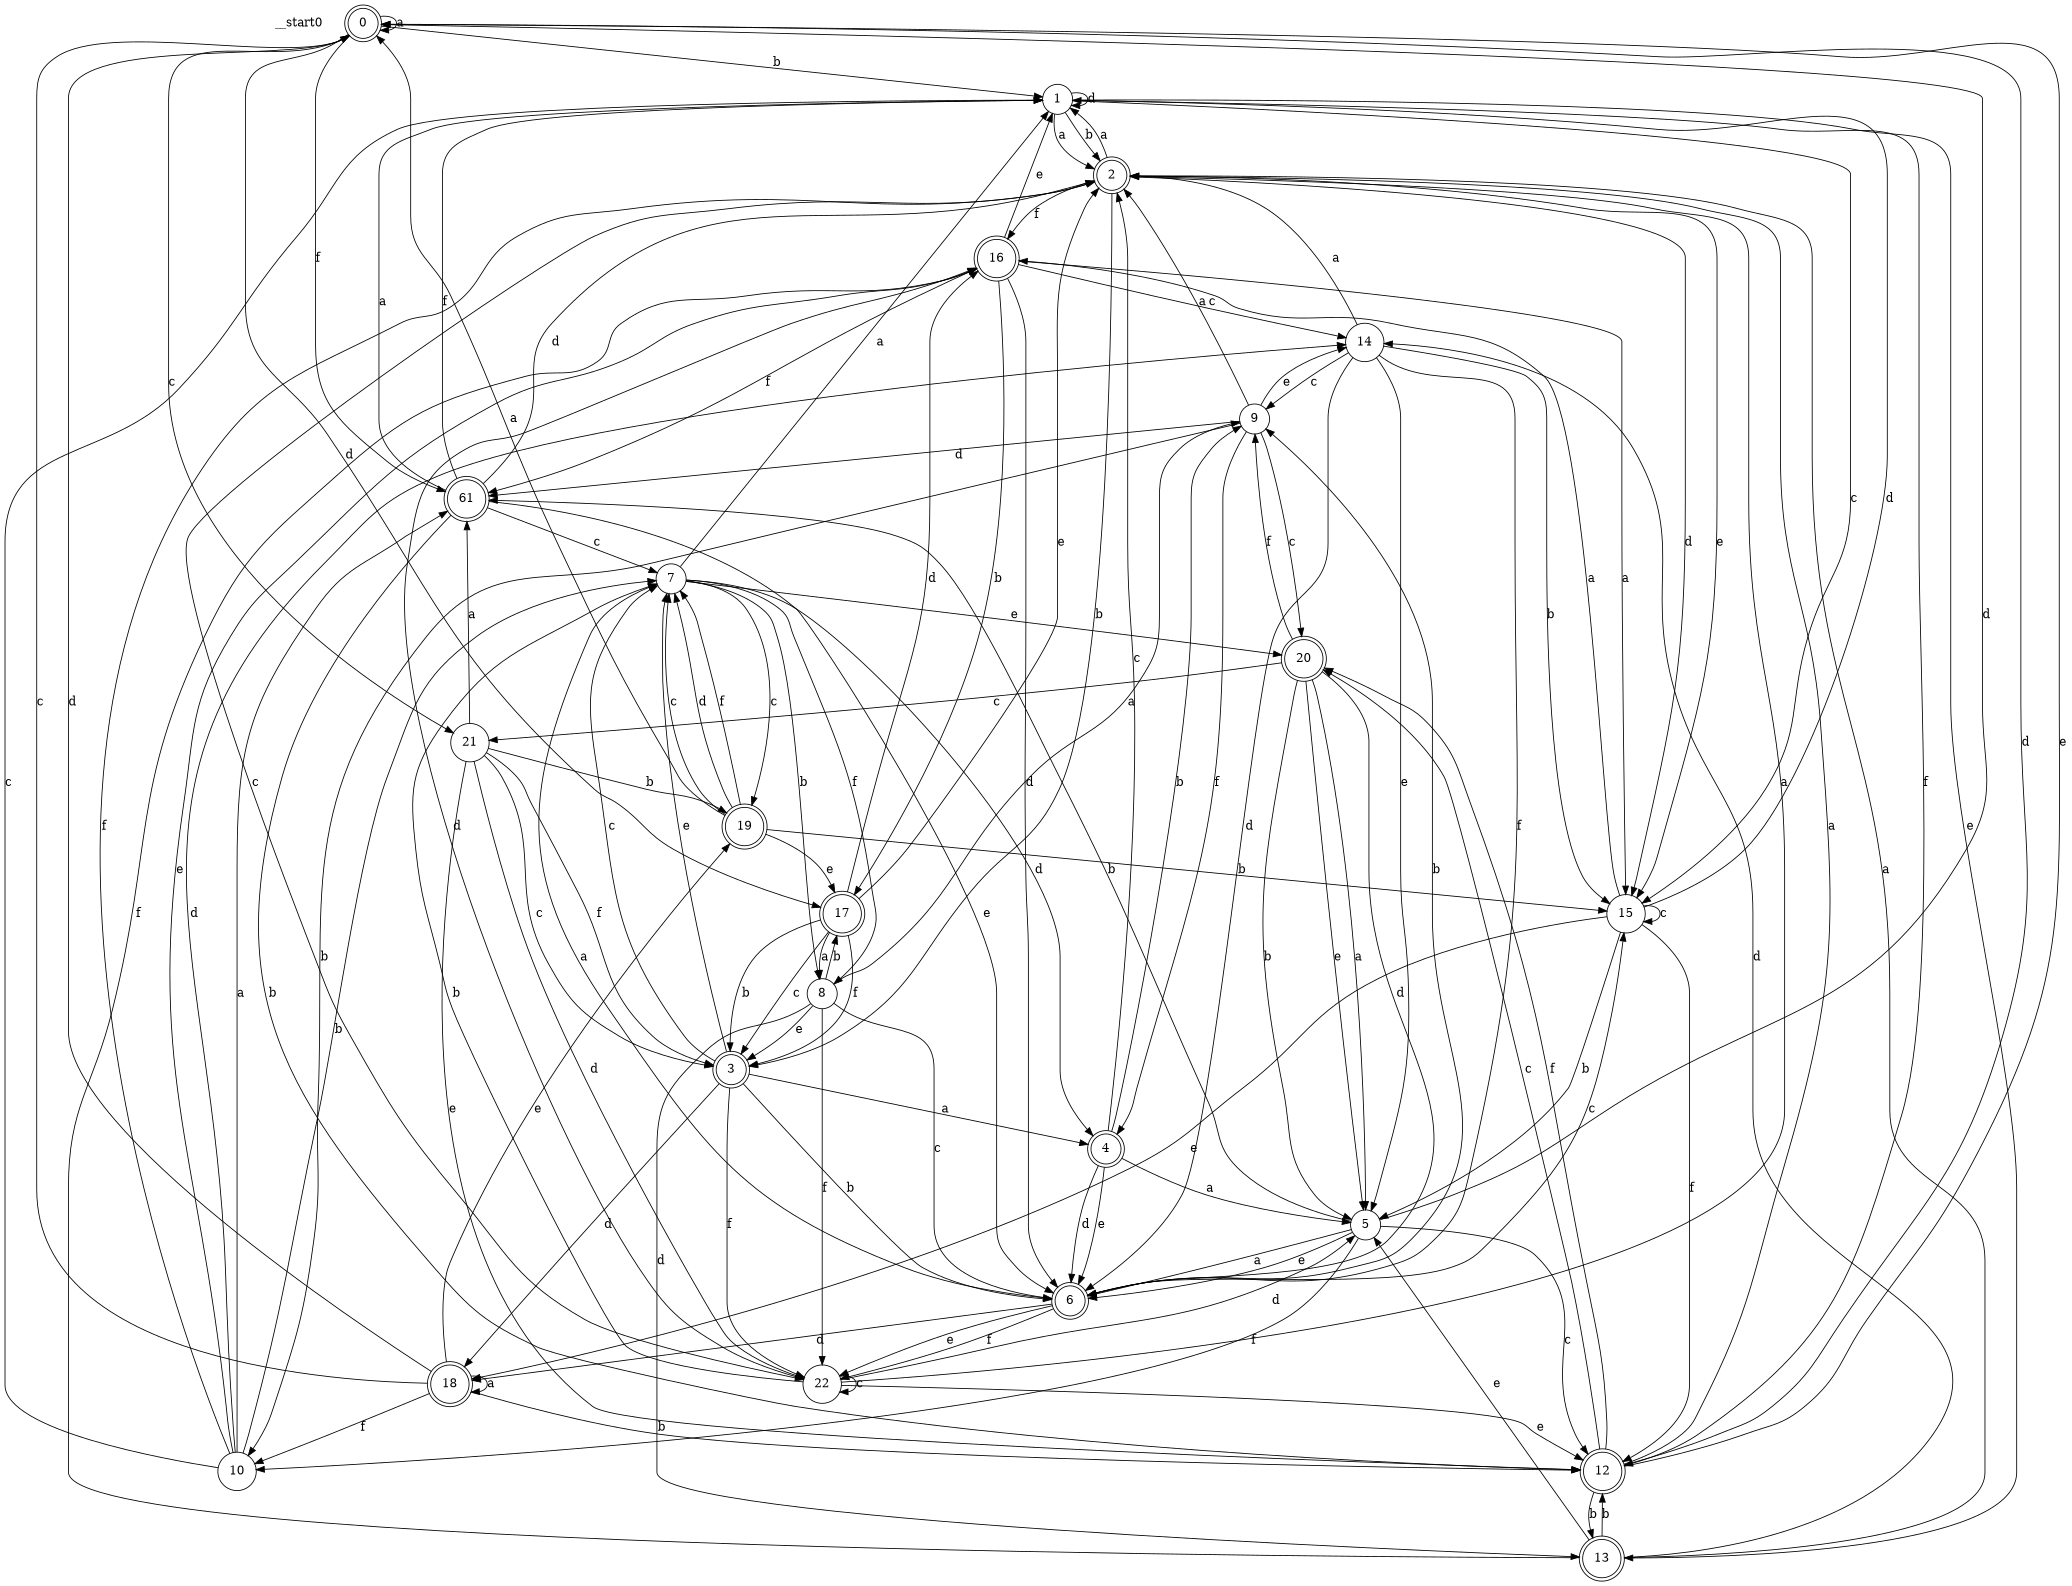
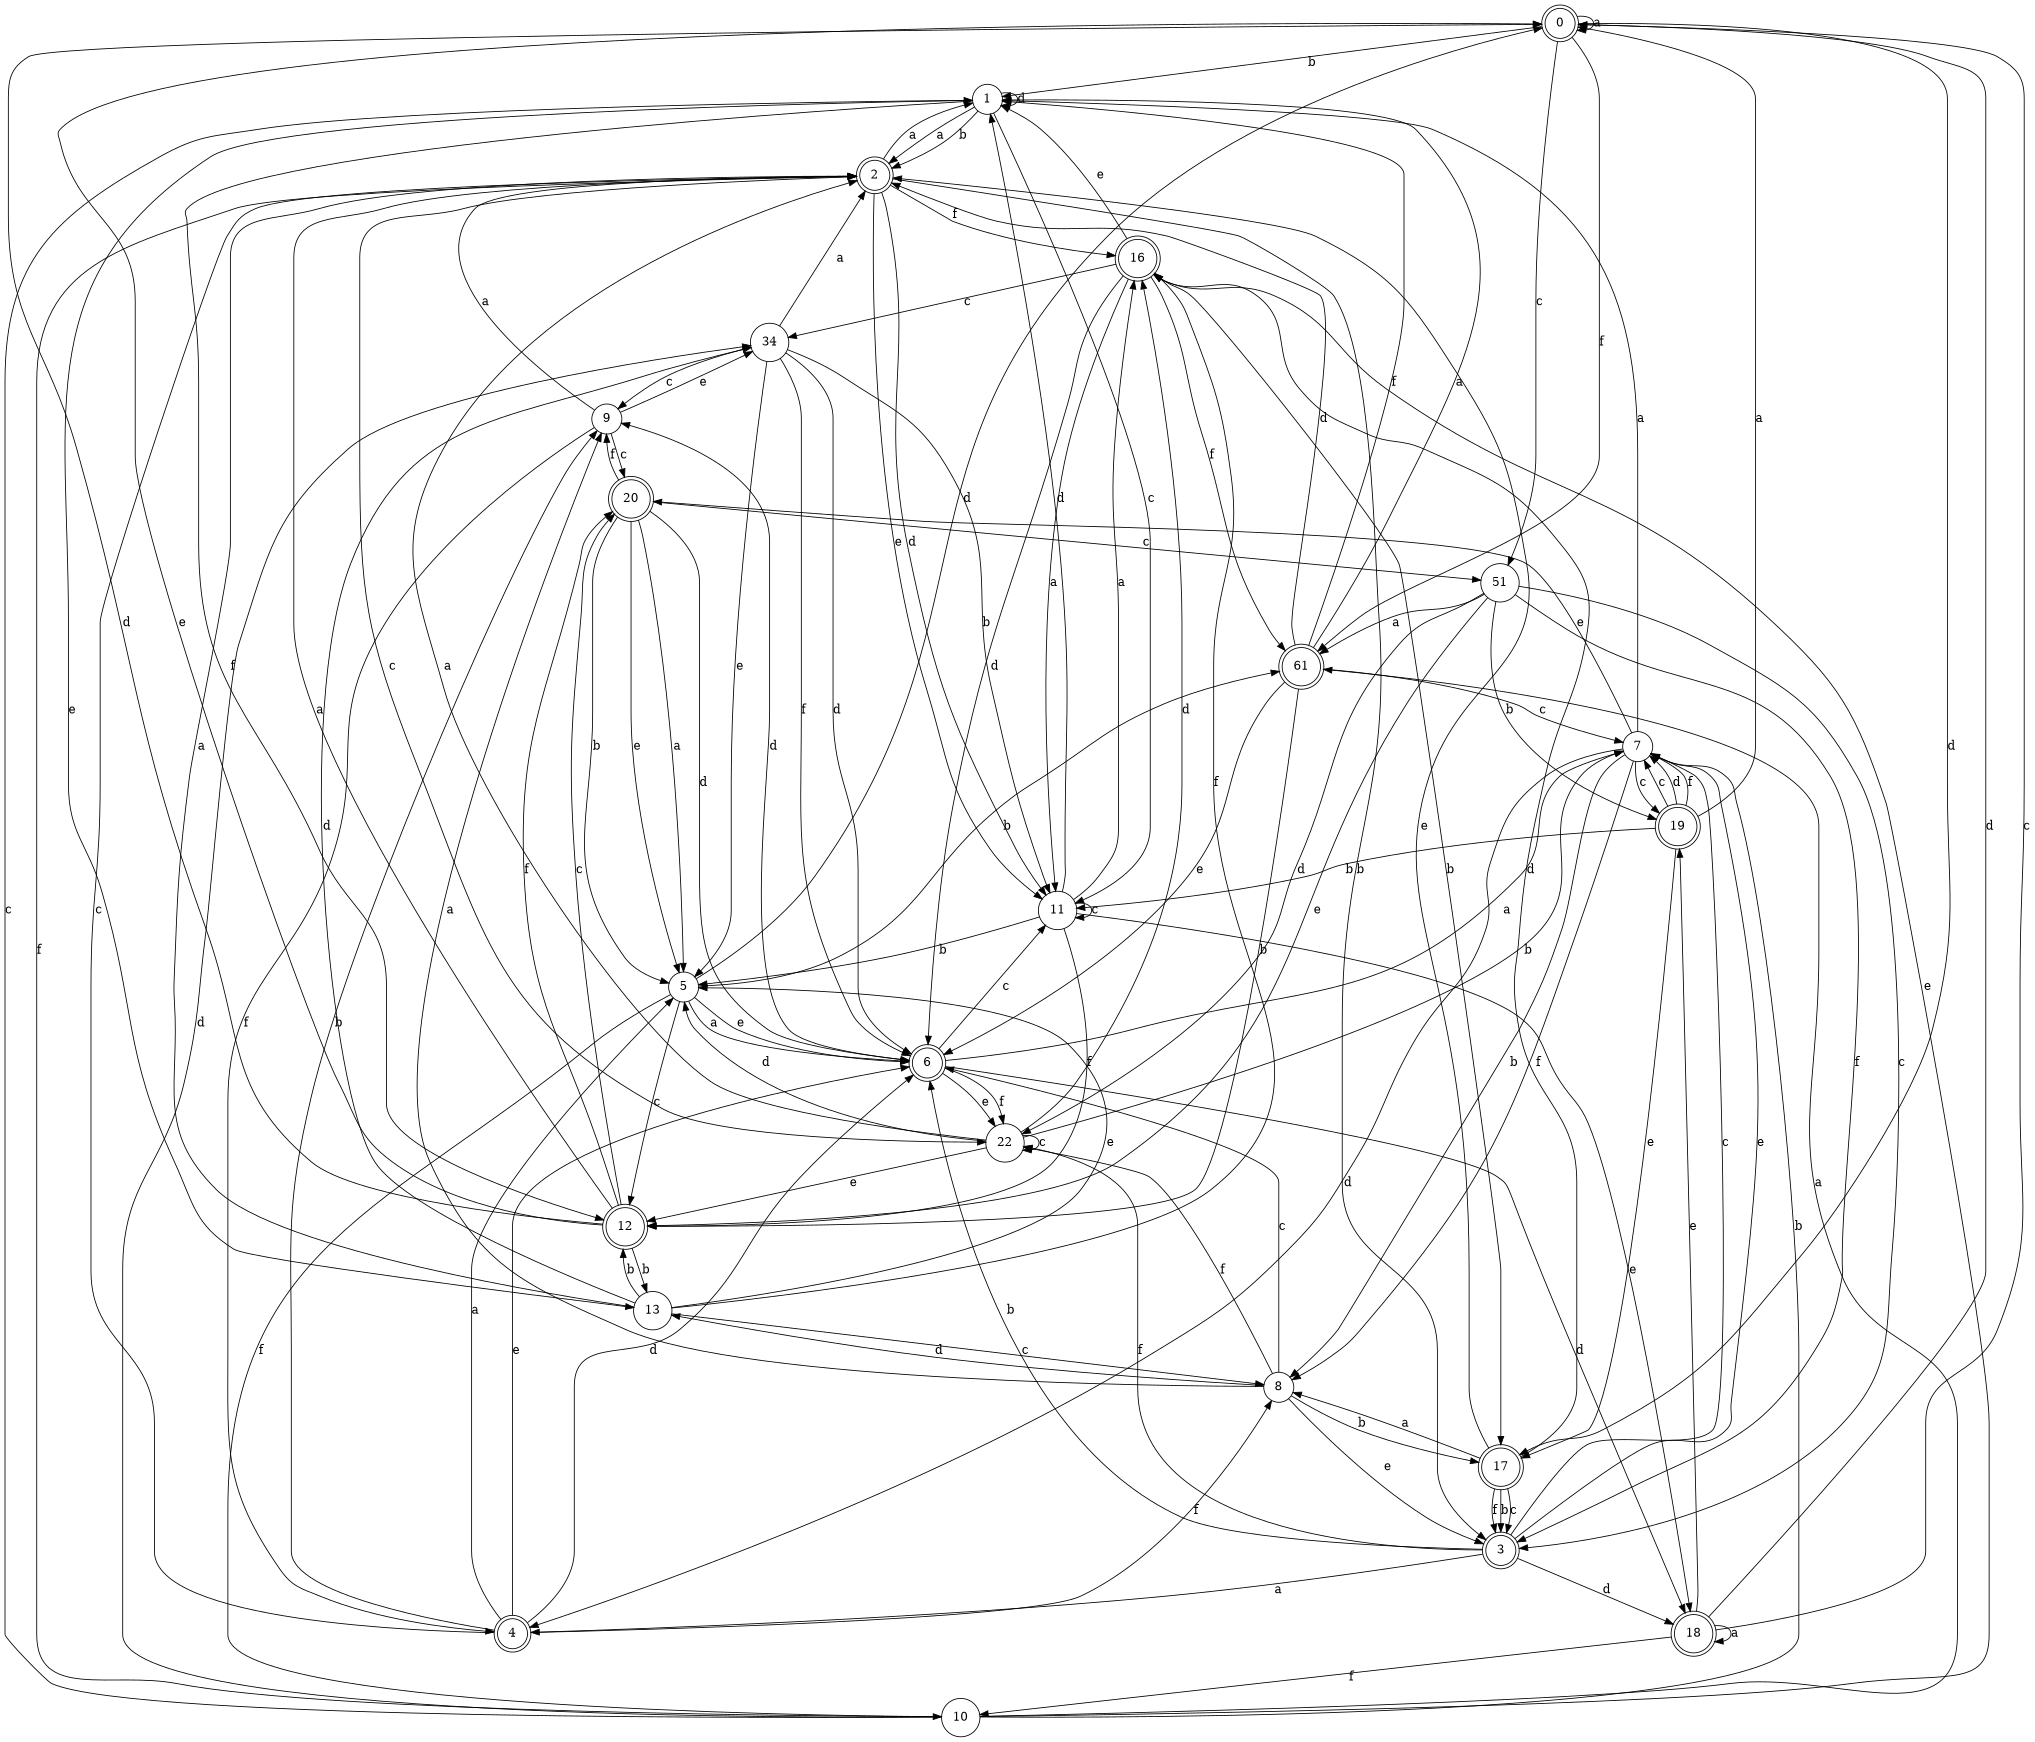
node "__start0": removed
node "14": label "14" -> "34"
edge "9" -> "61": removed, label "d"
edge "9" -> "10": removed, label "b"
node "21": label "21" -> "51"
edge "6" -> "9": label "b" -> "d"
node "15": label "15" -> "11"
edge "13" -> "8": added, label "c"
edge "18" -> "12": removed, label "b"
node "13": shape doublecircle -> circle
edge "4" -> "8": added, label "f"
